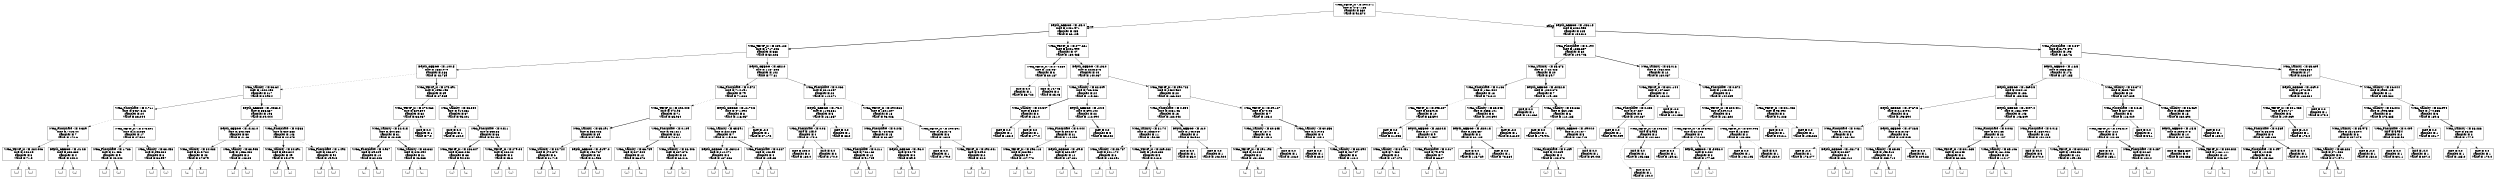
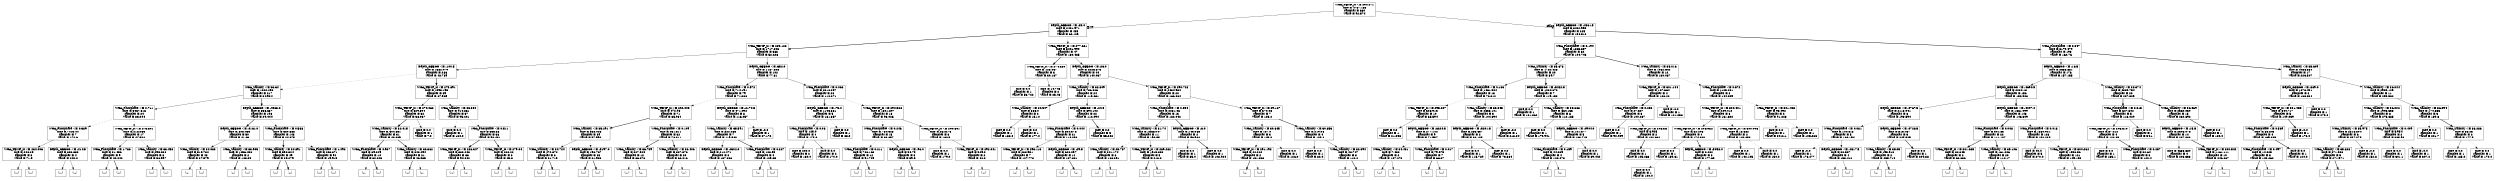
edge "Depth_GEBCO <= -6.0 mse = 143.085 samples = 2 value = 96.962" -> "mse = 0.0 samples = 1 value = 108.924": style solid -> bold
edge "WOA_TEMP_K <= 298.36 mse = 6.925 samples = 2 value = 102.632" -> "mse = 0.0 samples = 1 value = 100.0": now "mse = 0.0 samples = 1 value = 159.61" -> "mse = 0.0 samples = 1 value = 100.0"
